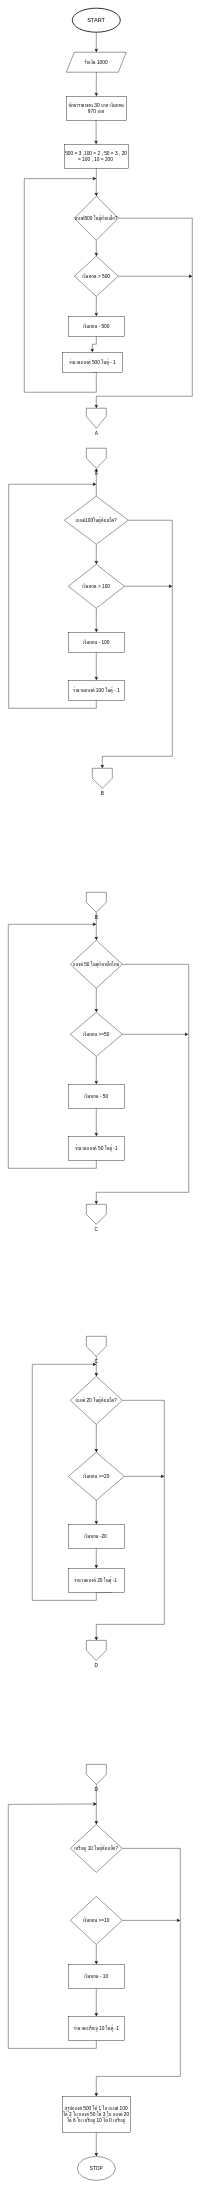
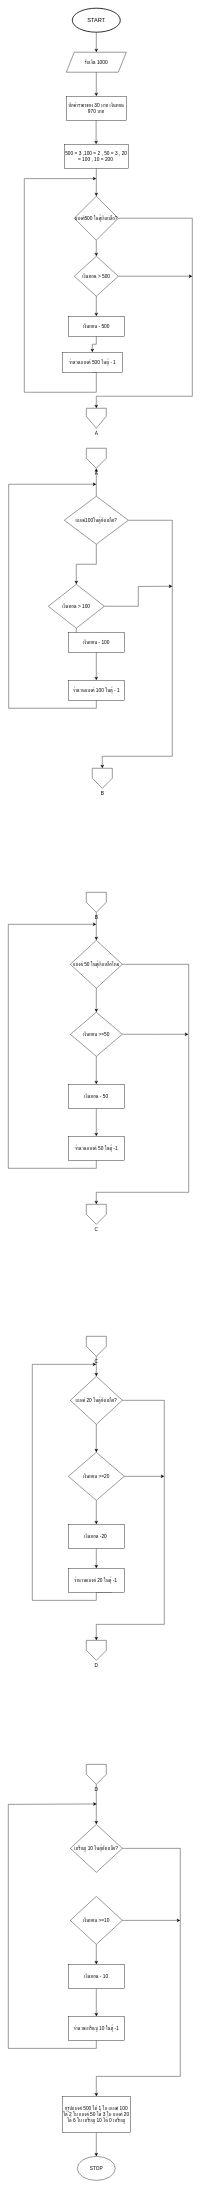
node "เงินทอน > 100": moved (96, 586) -> (76, 606)
